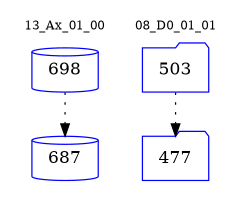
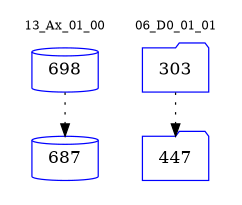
cluster "08_D0_01_01": label "08_D0_01_01" -> "06_D0_01_01"
node "503": label "503" -> "303"
node "477": label "477" -> "447"
